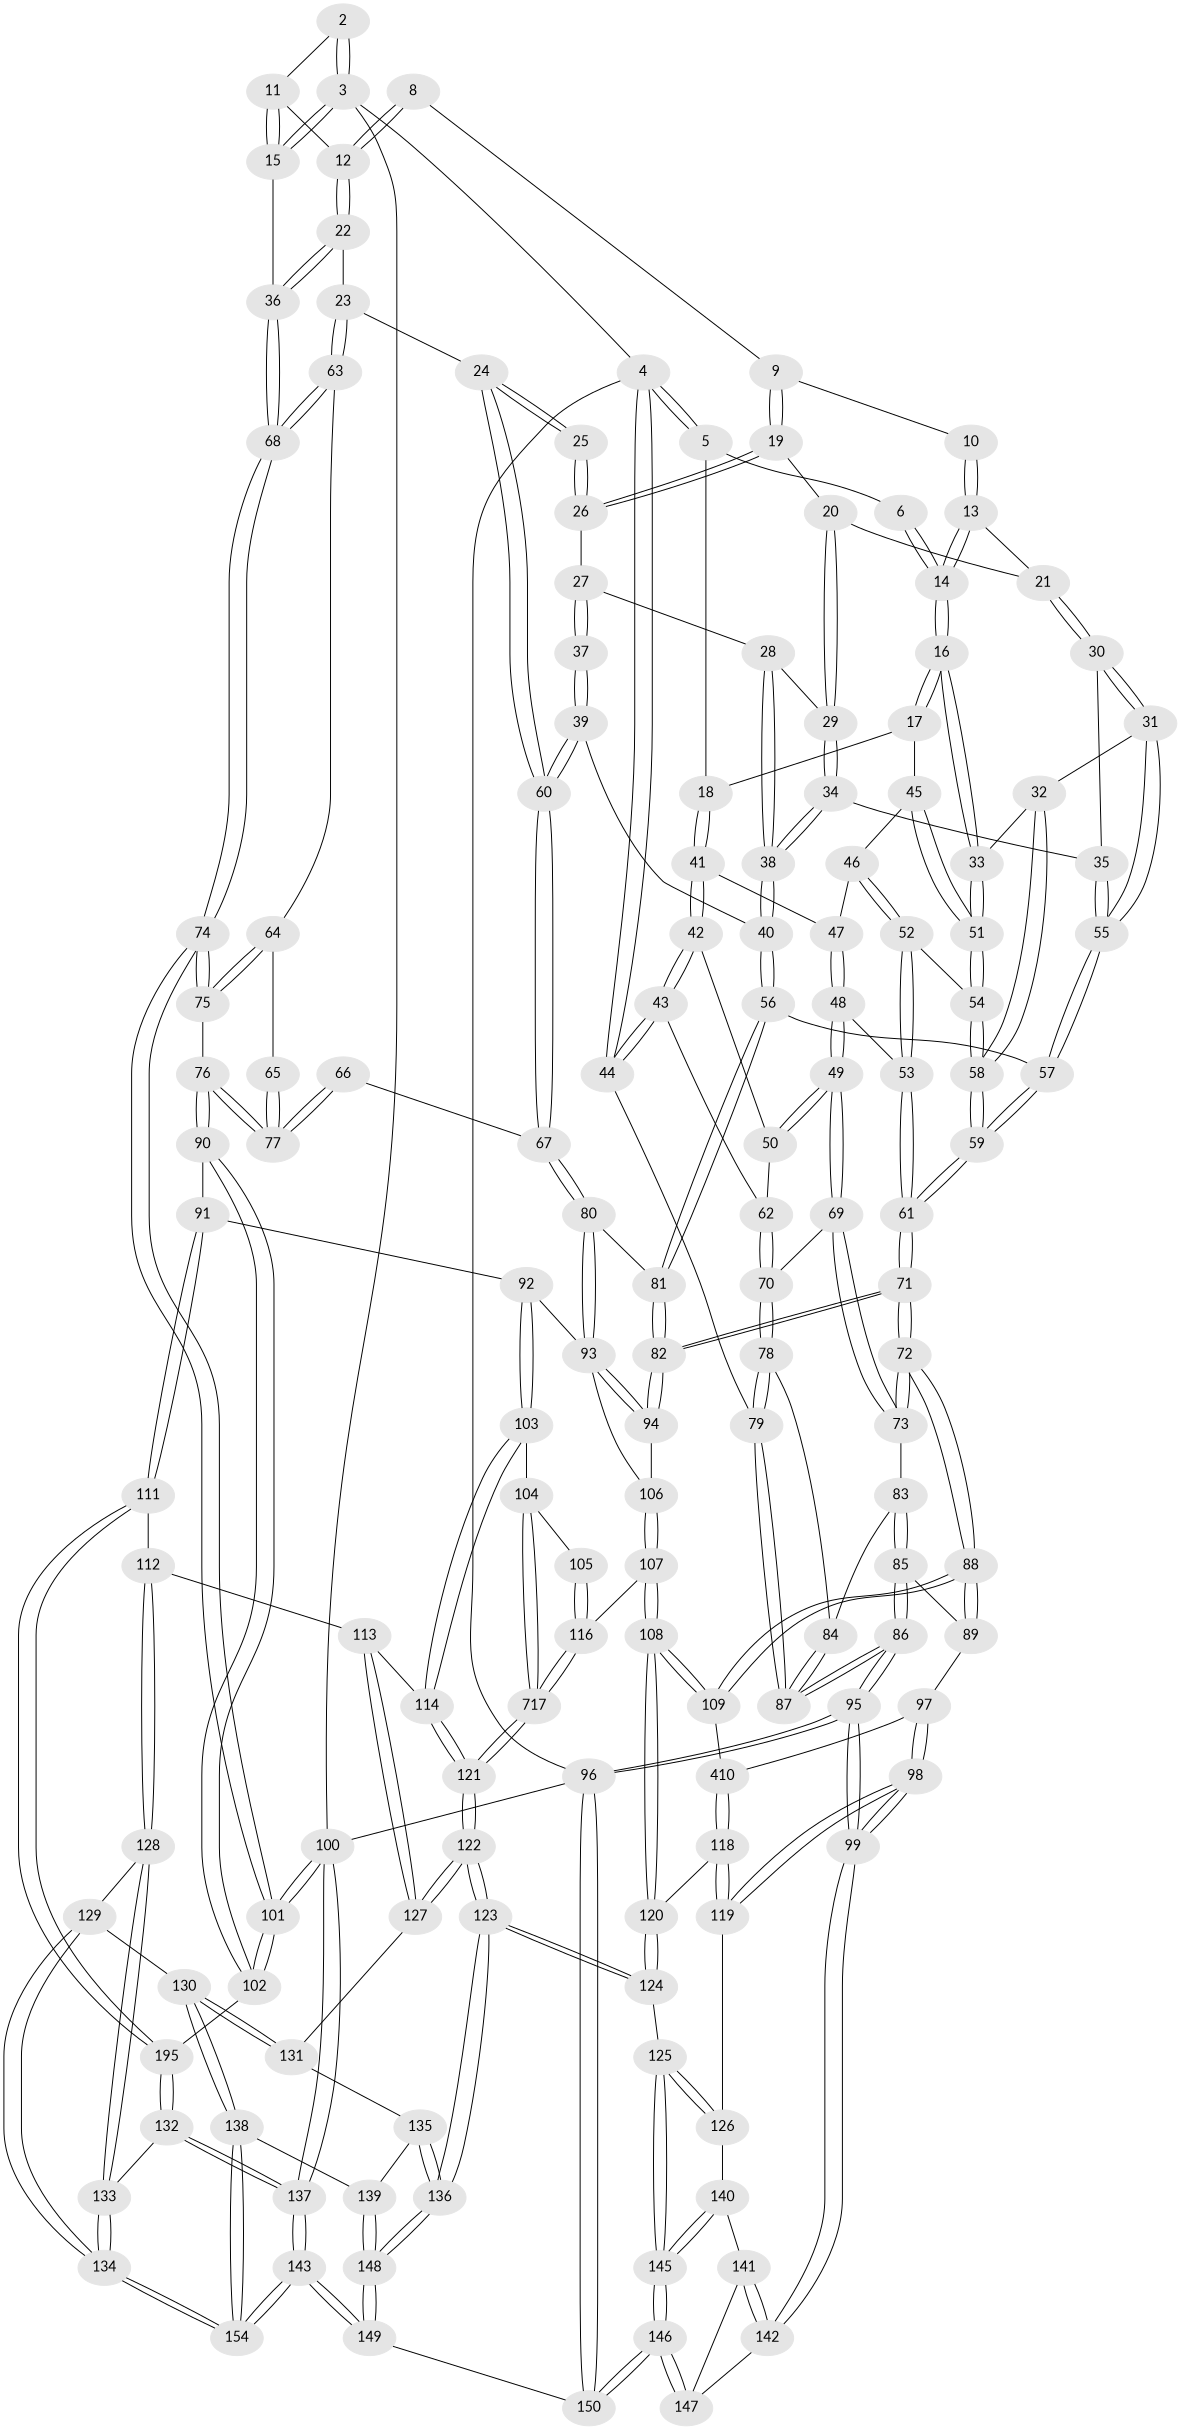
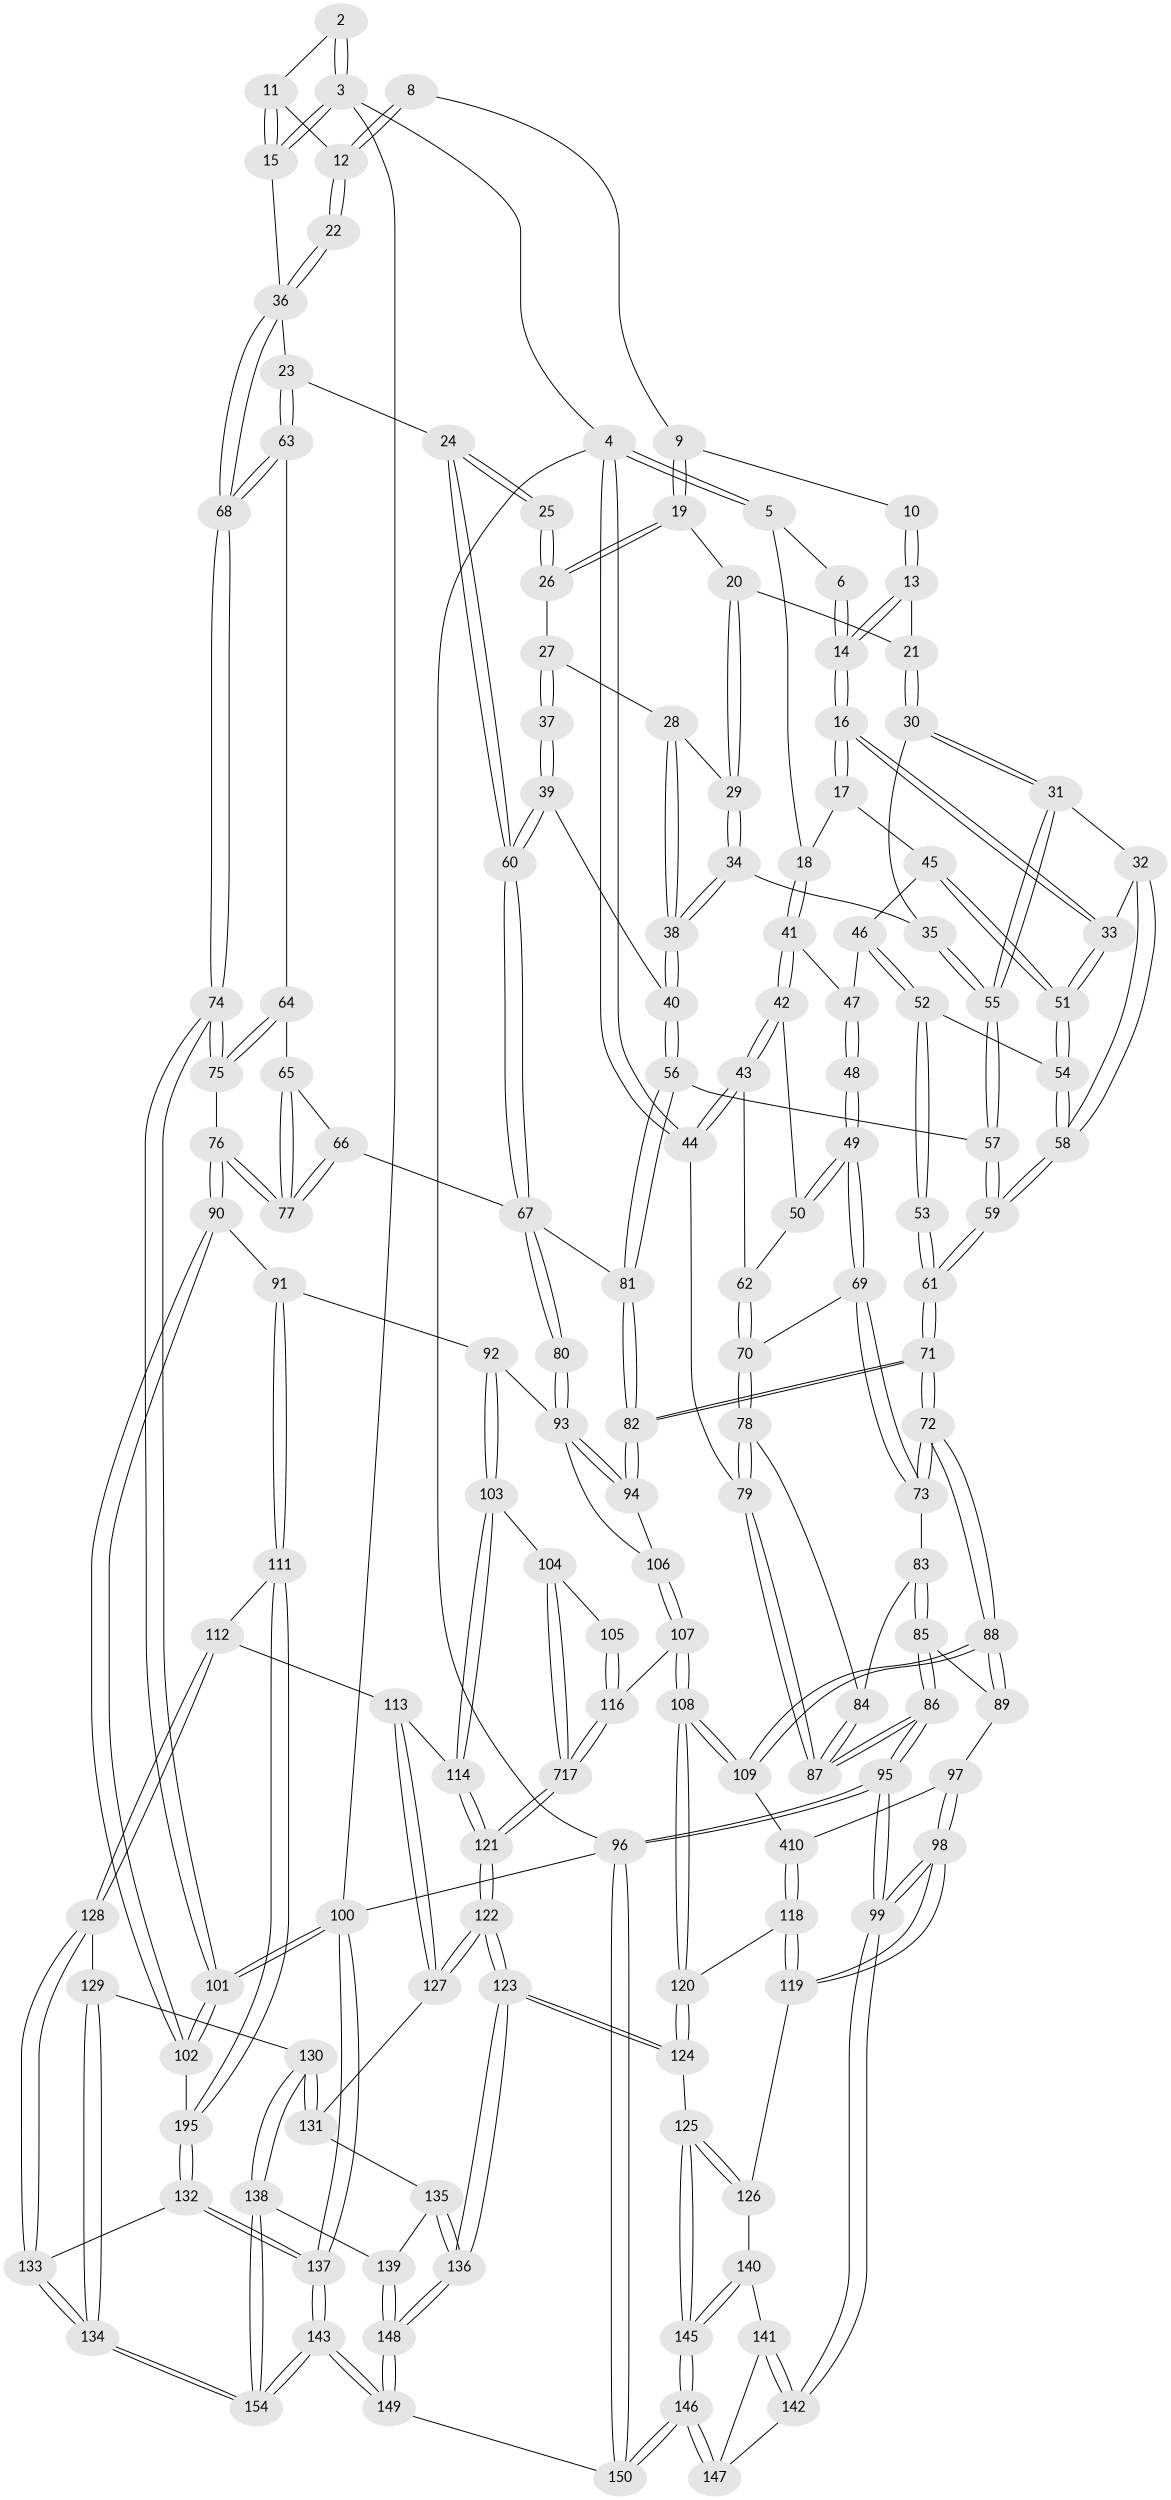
edge "22" -- "23": now "36" -- "23"
edge "48" -- "53": removed
edge "65" -- "66": added
edge "80" -- "81": now "67" -- "81"
